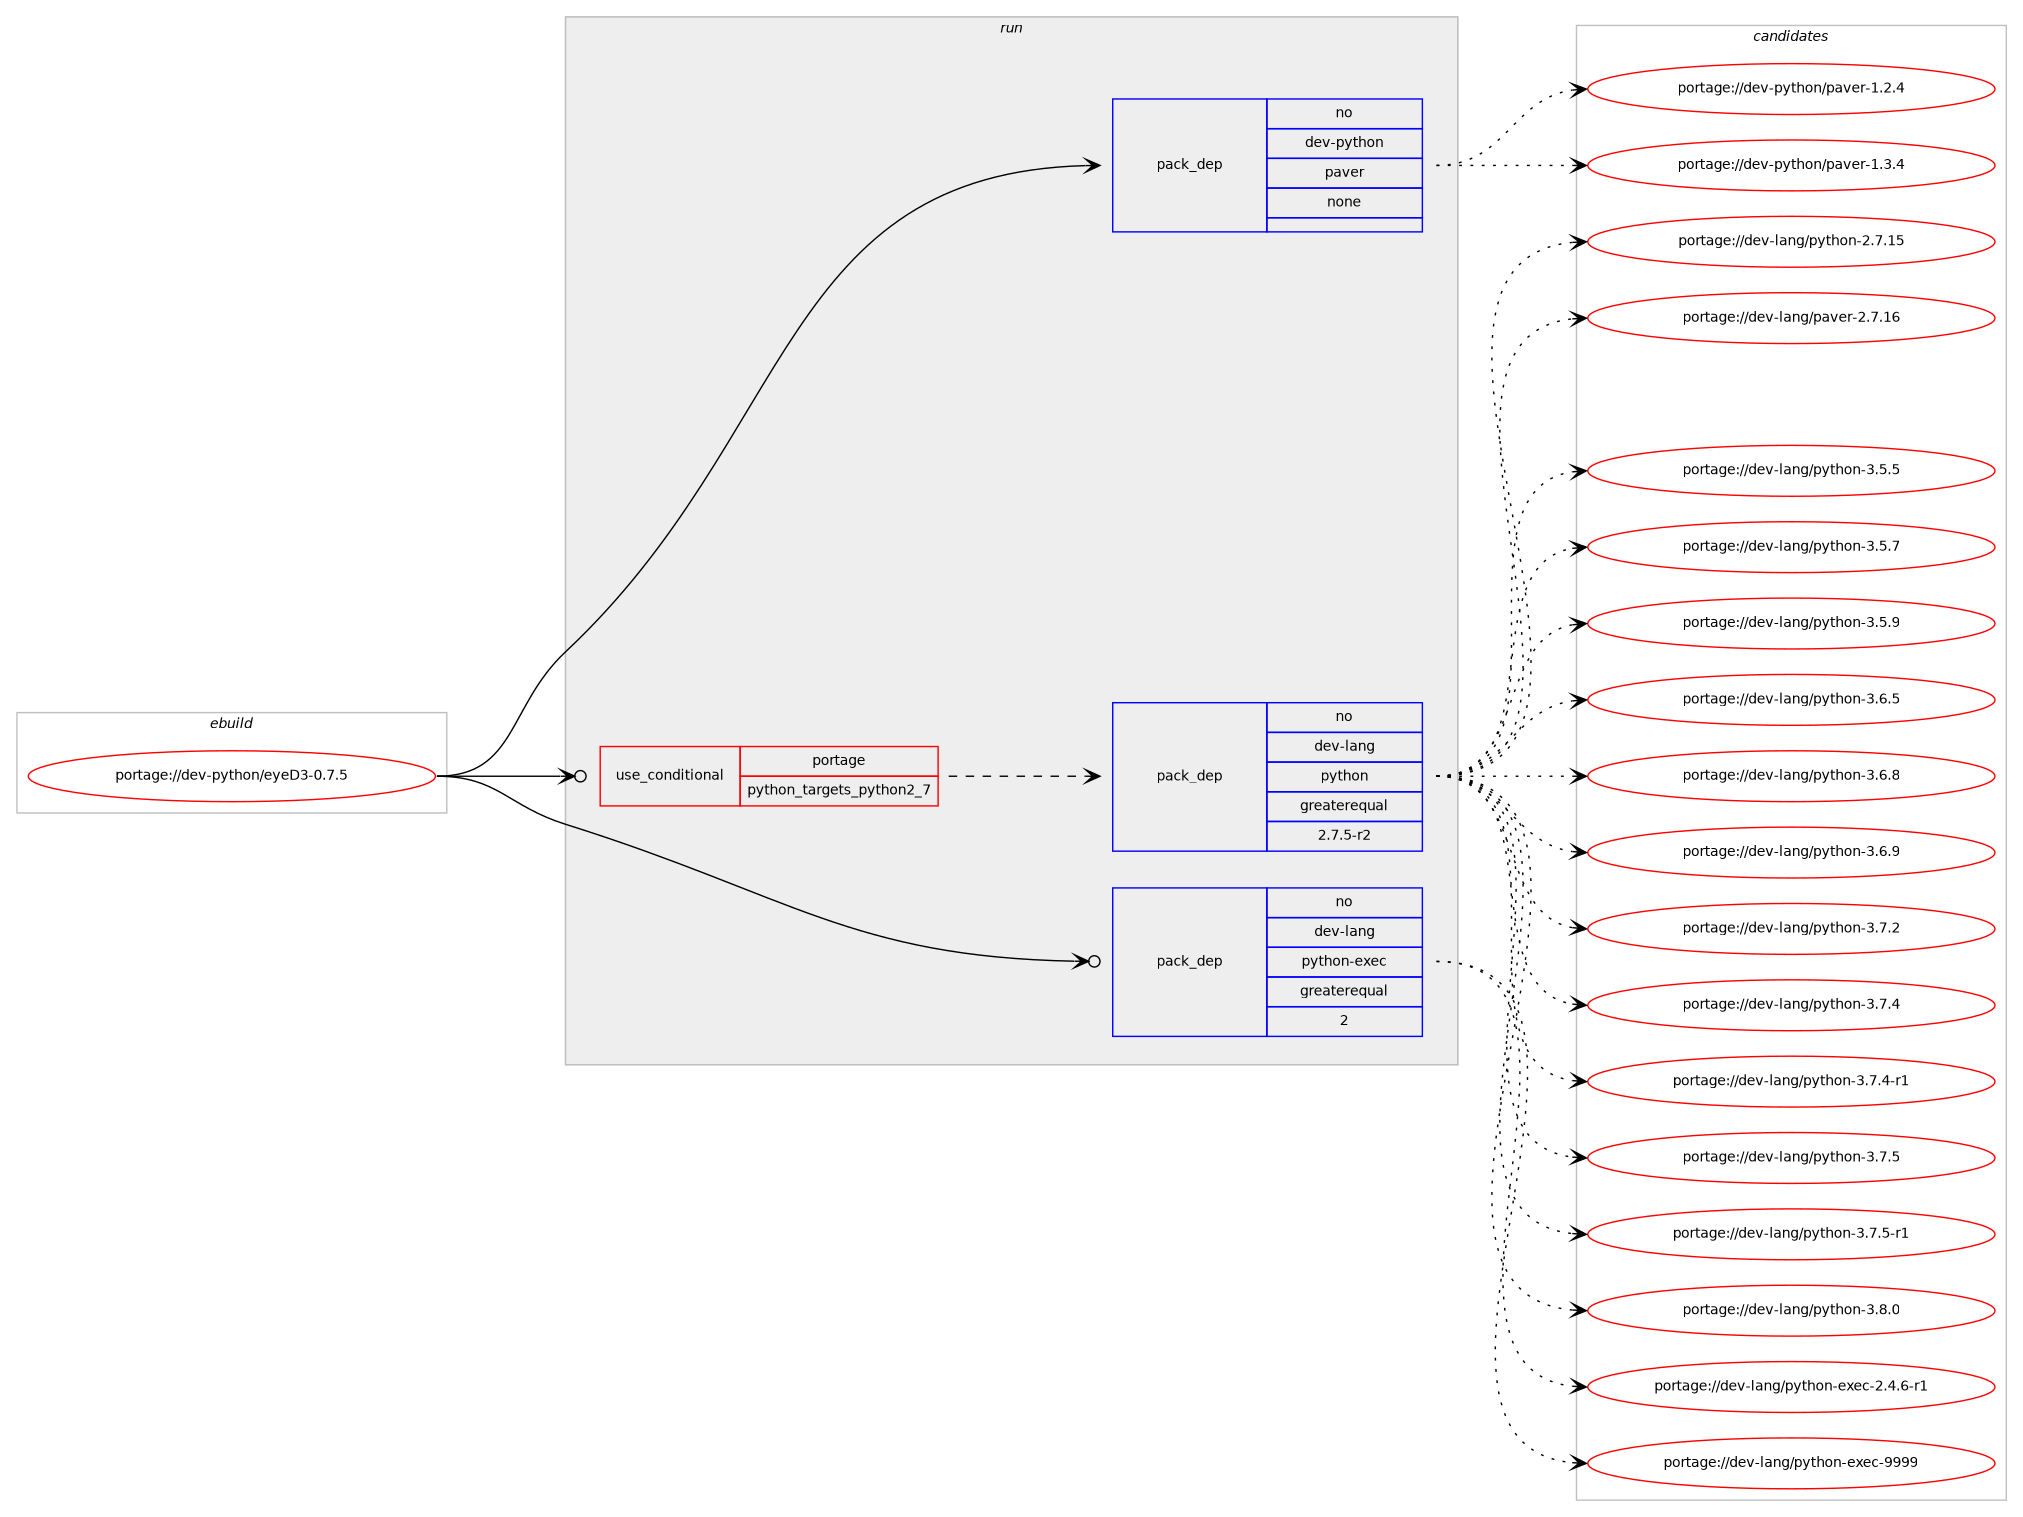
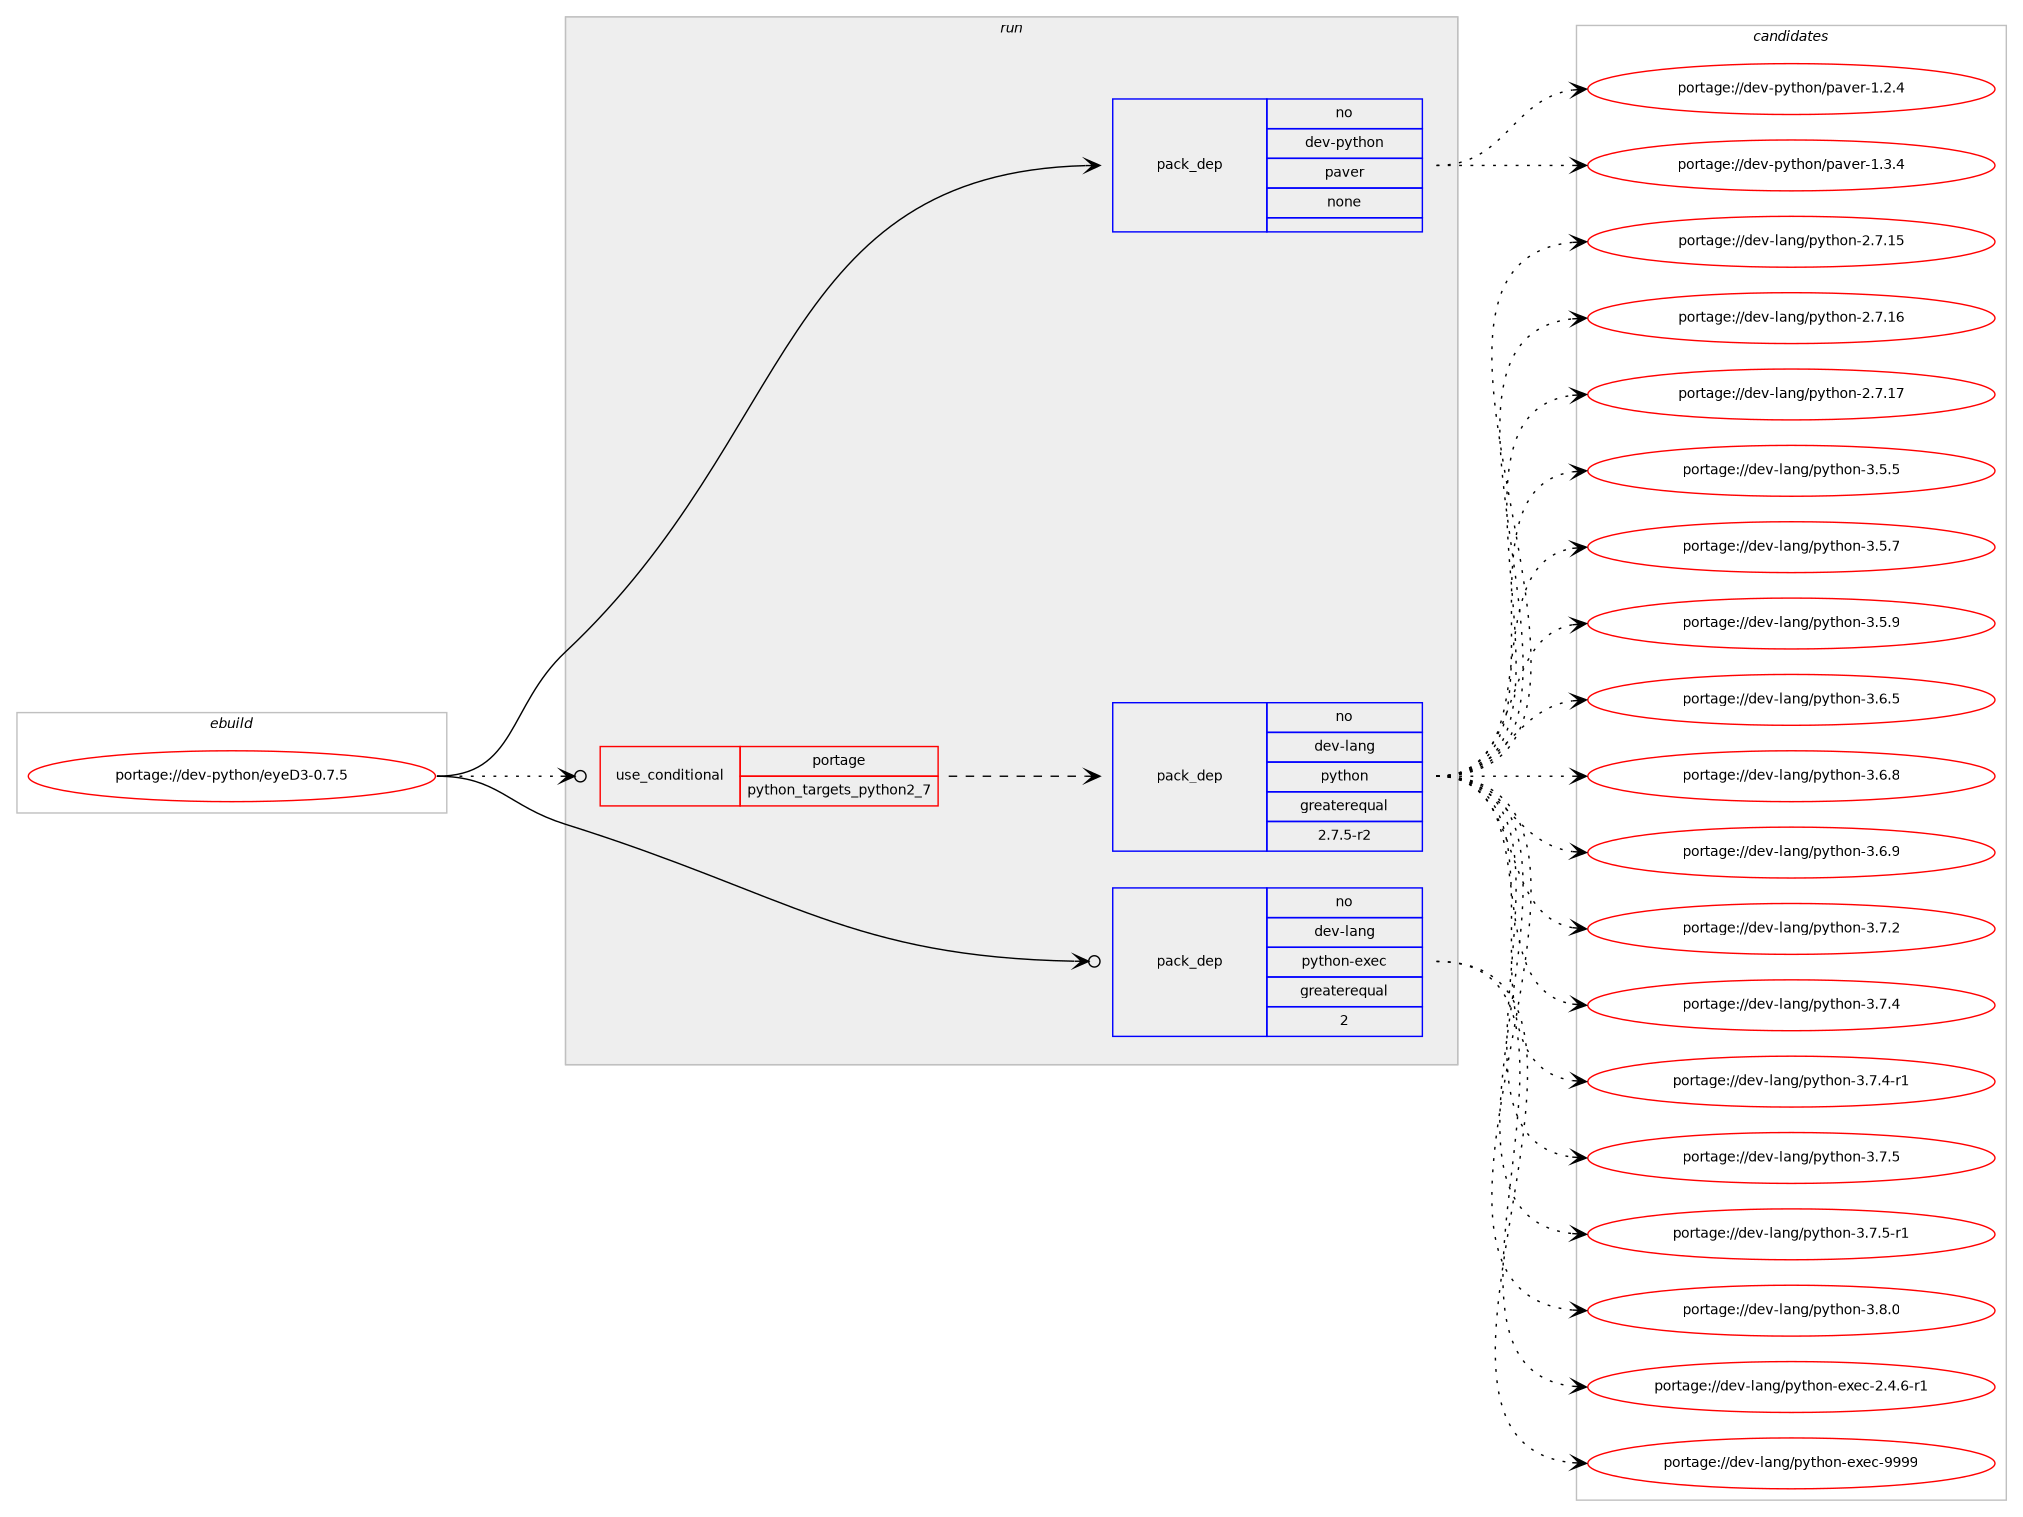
node "portage://dev-lang/paver-2.7.16": label "portage://dev-lang/paver-2.7.16" -> "portage://dev-lang/python-2.7.16"
node "portage://dev-lang/python-2.7.17": added
edge "portage://dev-python/eyeD3-0.7.5" -> "use_conditional": style solid -> dotted
